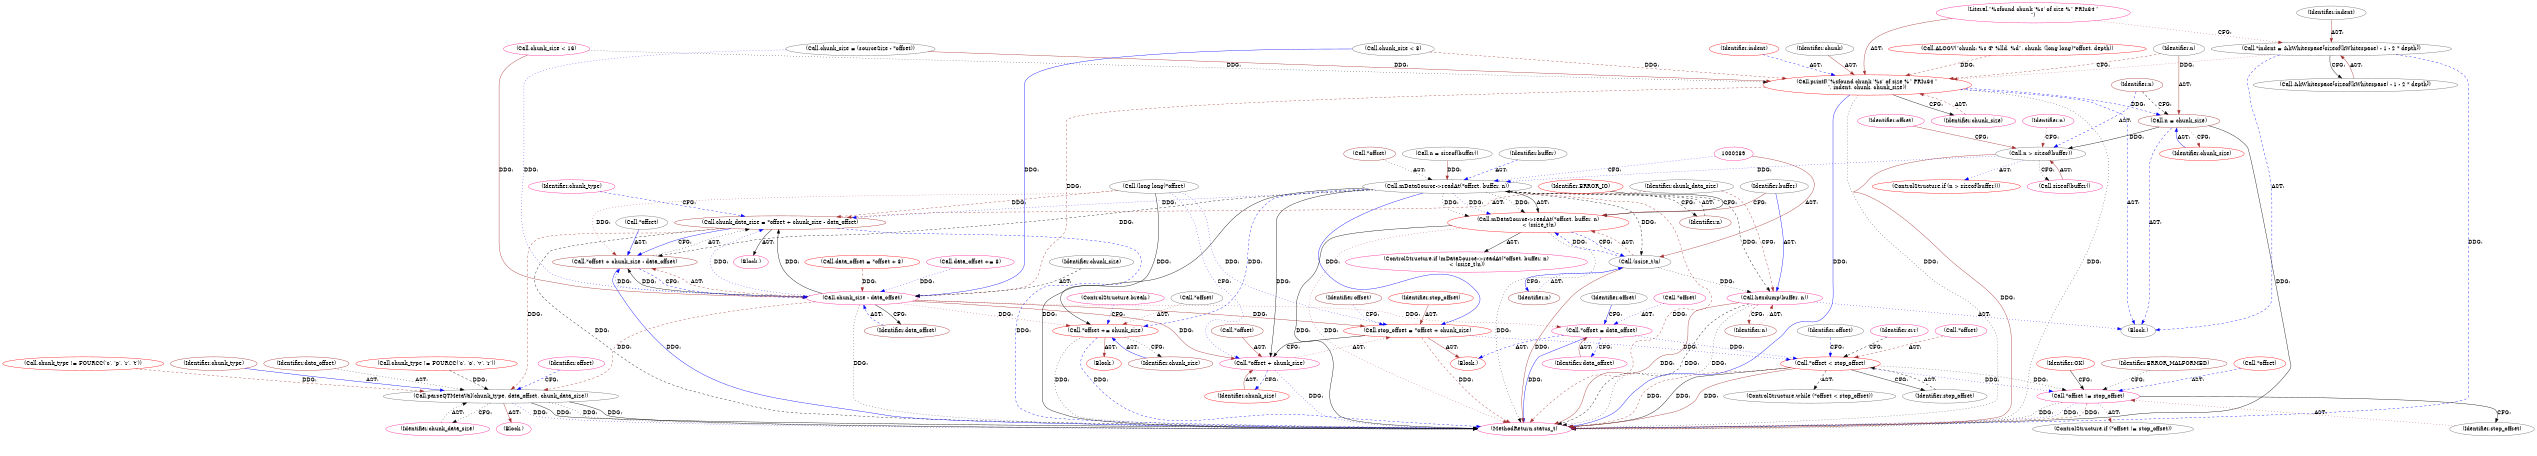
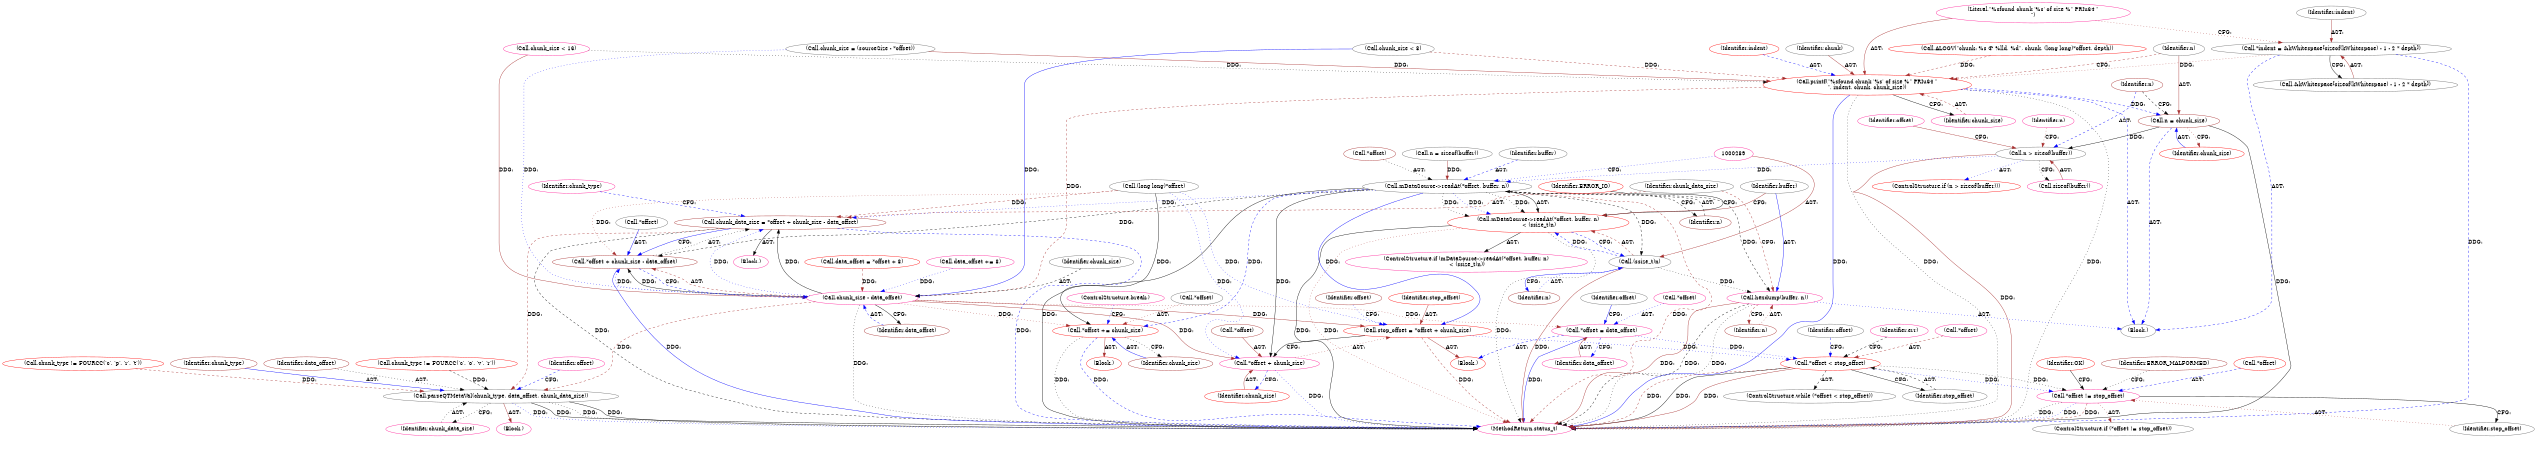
edge "(Call,(long long)*offset)" -> "(Call,*offset + chunk_size)": label "CFG: " -> "DDG: "
